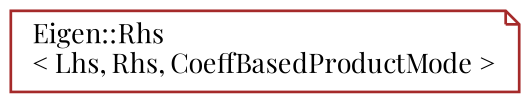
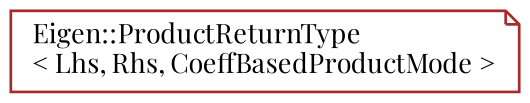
node "Eigen::Rhs < Lhs, Rhs, CoeffBasedProductMode >": label "Eigen::Rhs < Lhs, Rhs, CoeffBasedProductMode >" -> "Eigen::ProductReturnType < Lhs, Rhs, CoeffBasedProductMode >"
